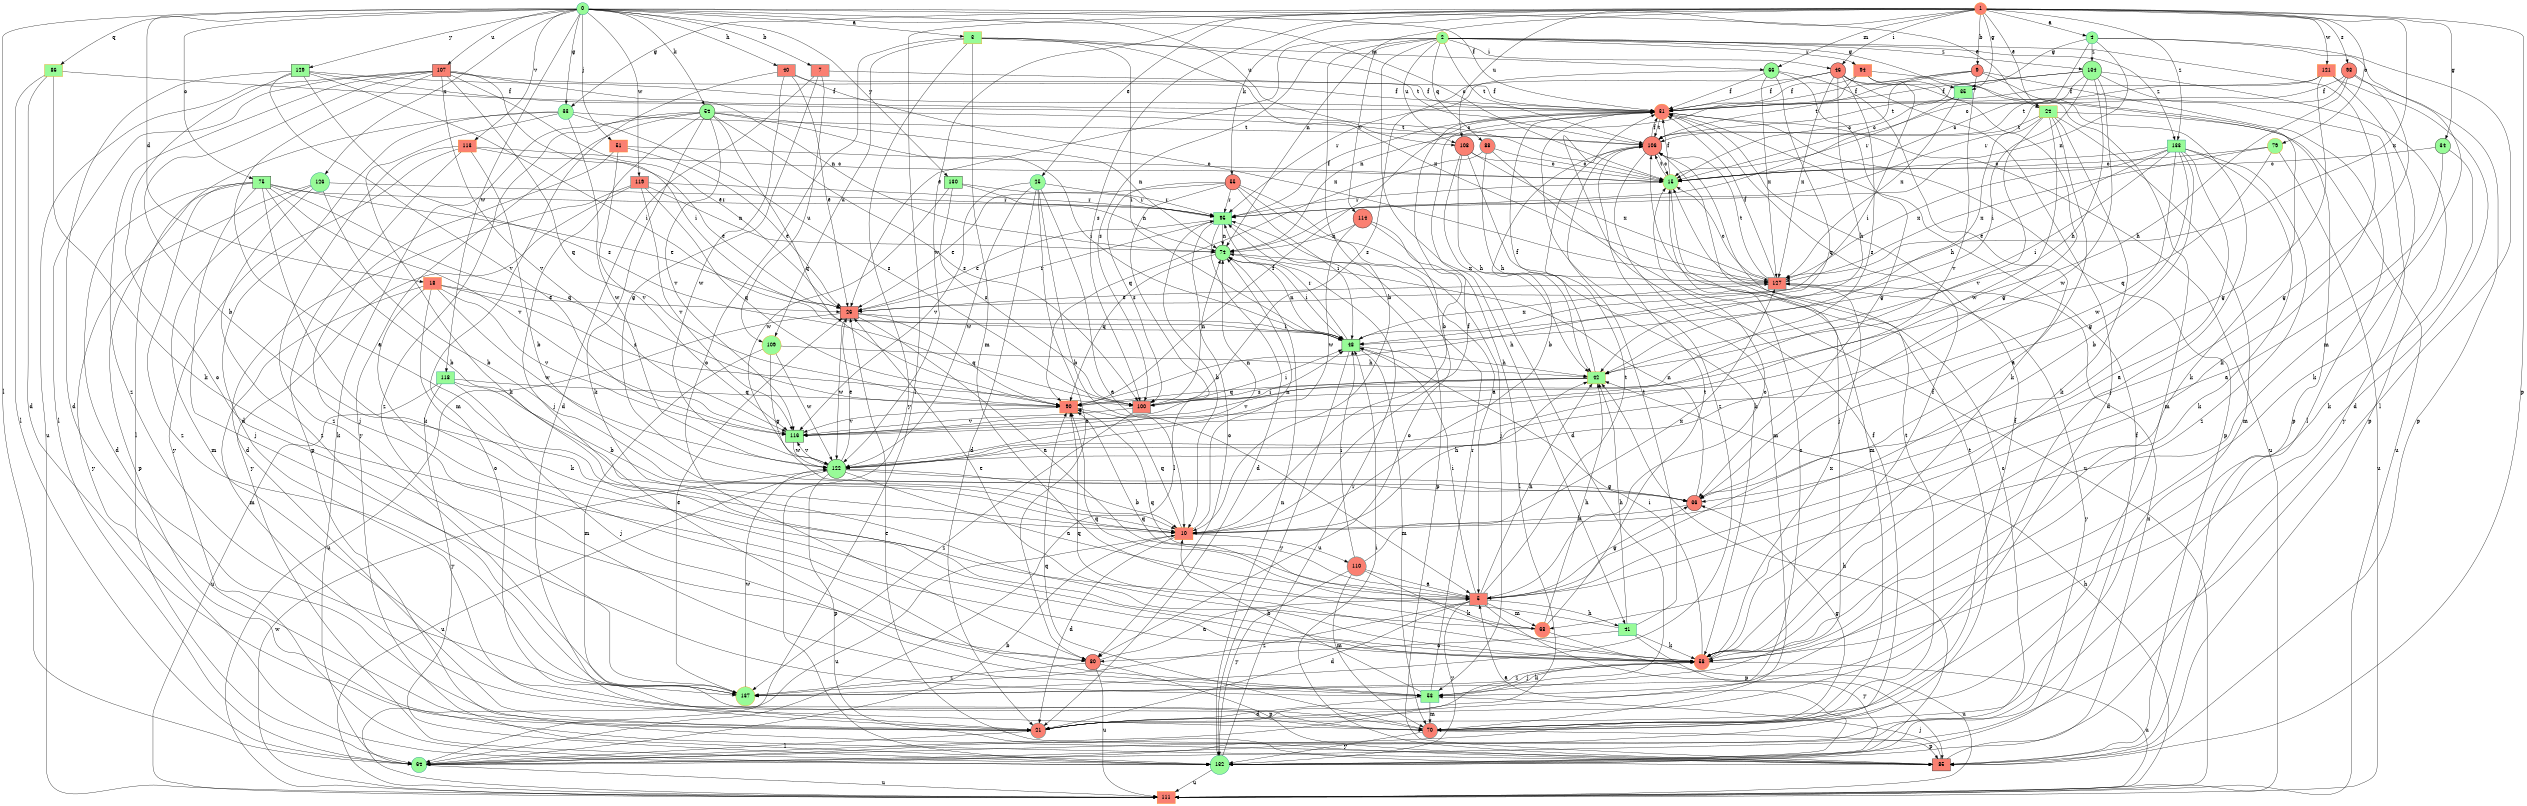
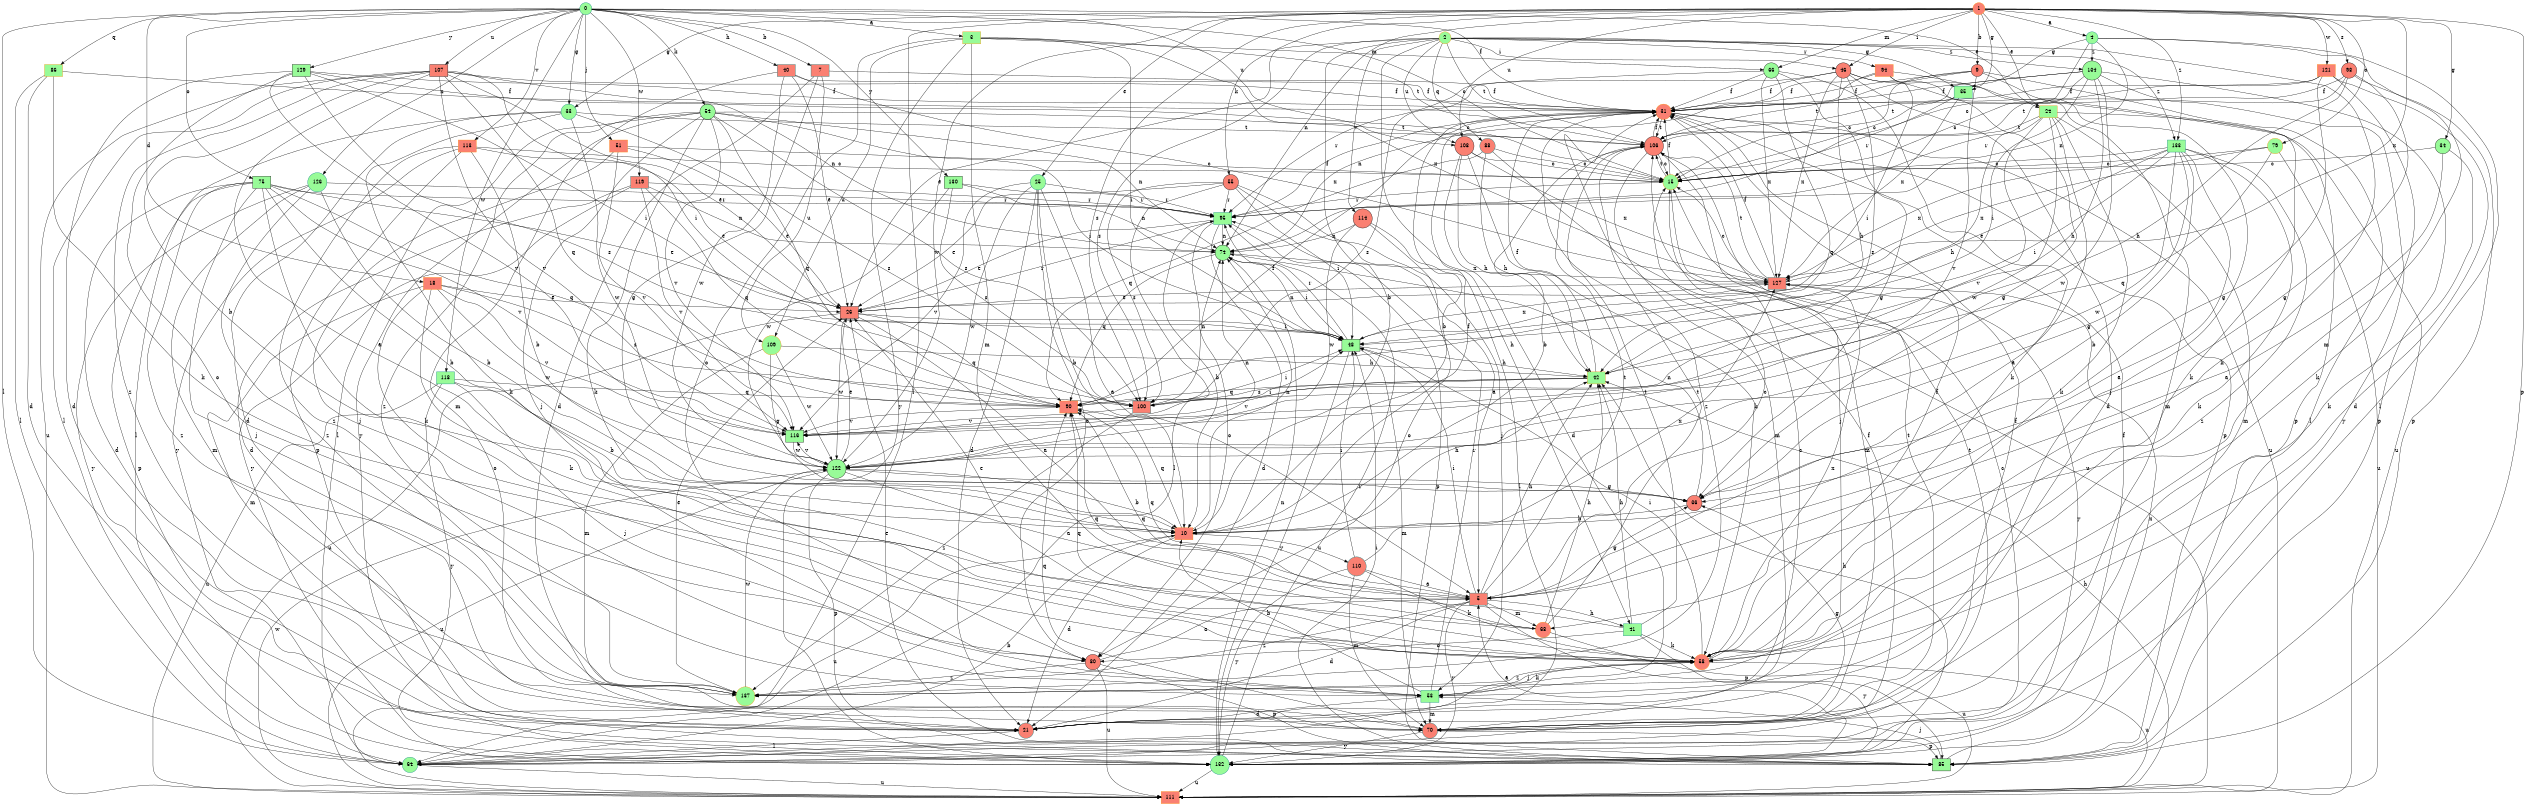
edge "54" -> "64": label "k" -> "l"
node "85": fillcolor salmon -> palegreen
